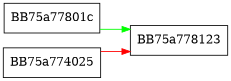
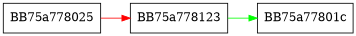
edge "BB75a77801c" -> "BB75a778123": reversed
node "BB75a774025": label "BB75a774025" -> "BB75a778025"
